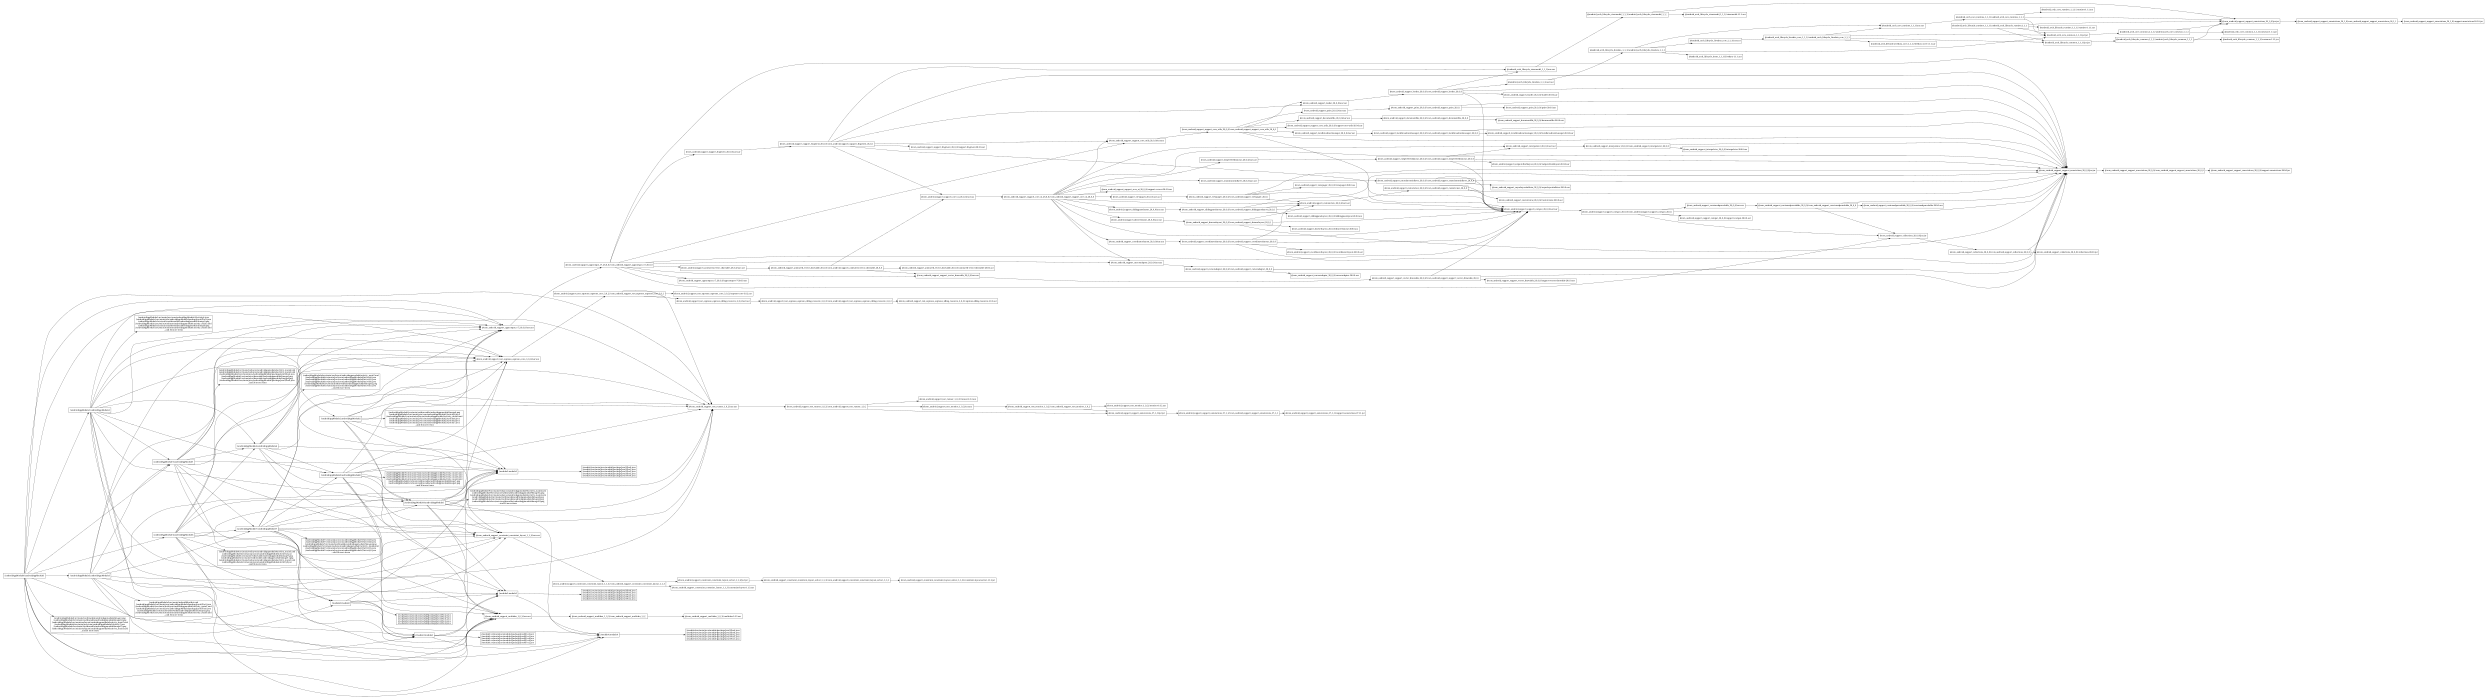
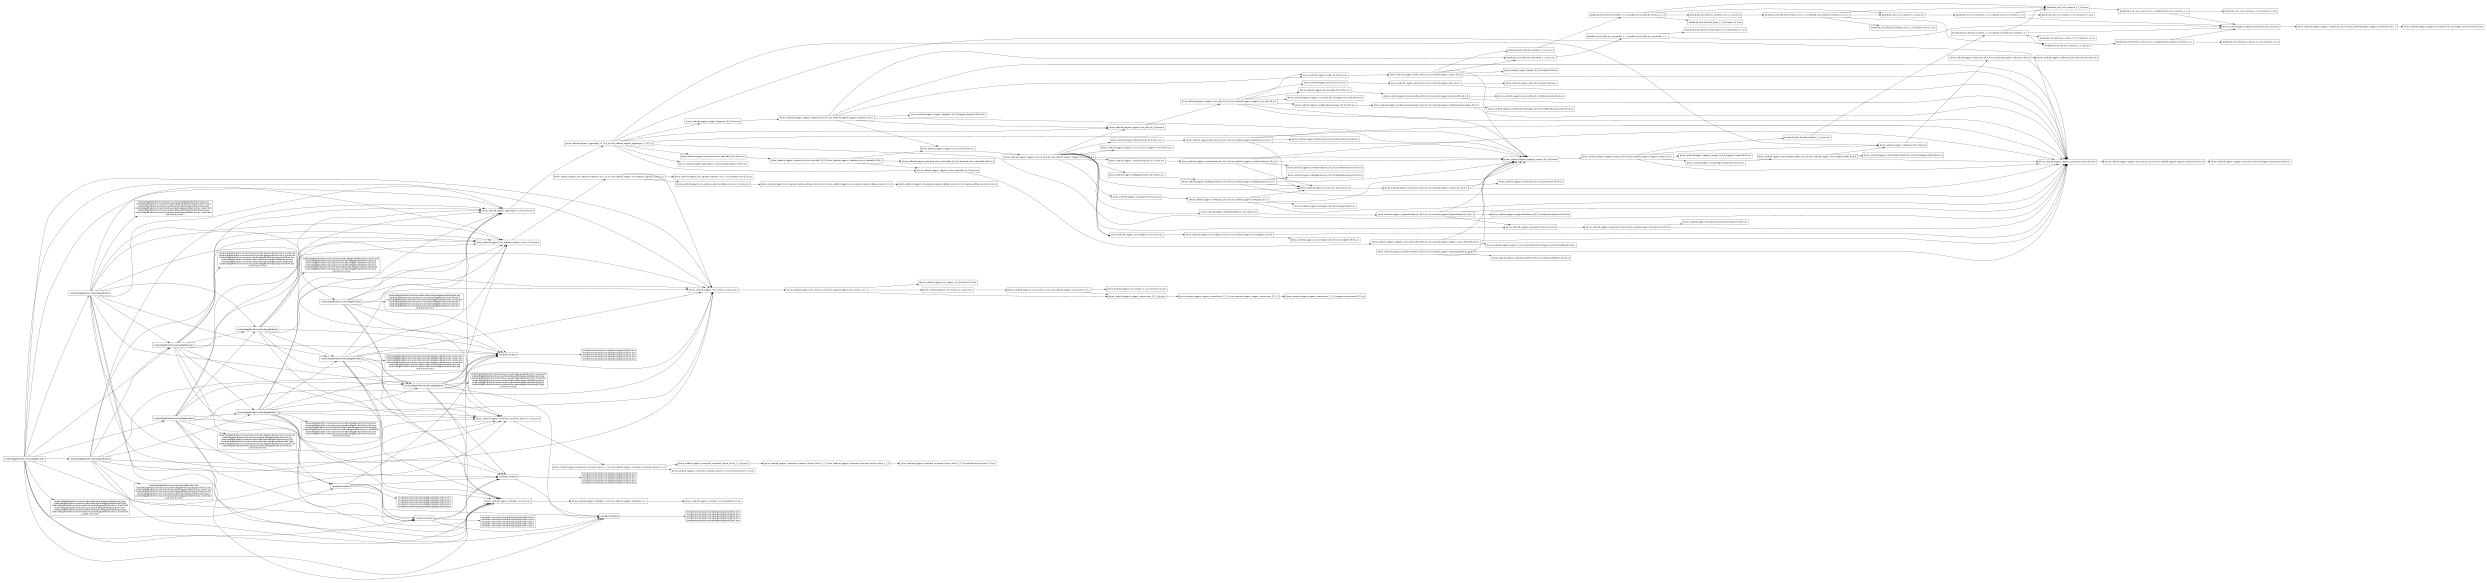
node "@android_arch_lifecycle_runtime_1_1_1//aar:aar": added
node "@com_android_support_asynclayoutinflater_28_0_0//aar:aar": removed
